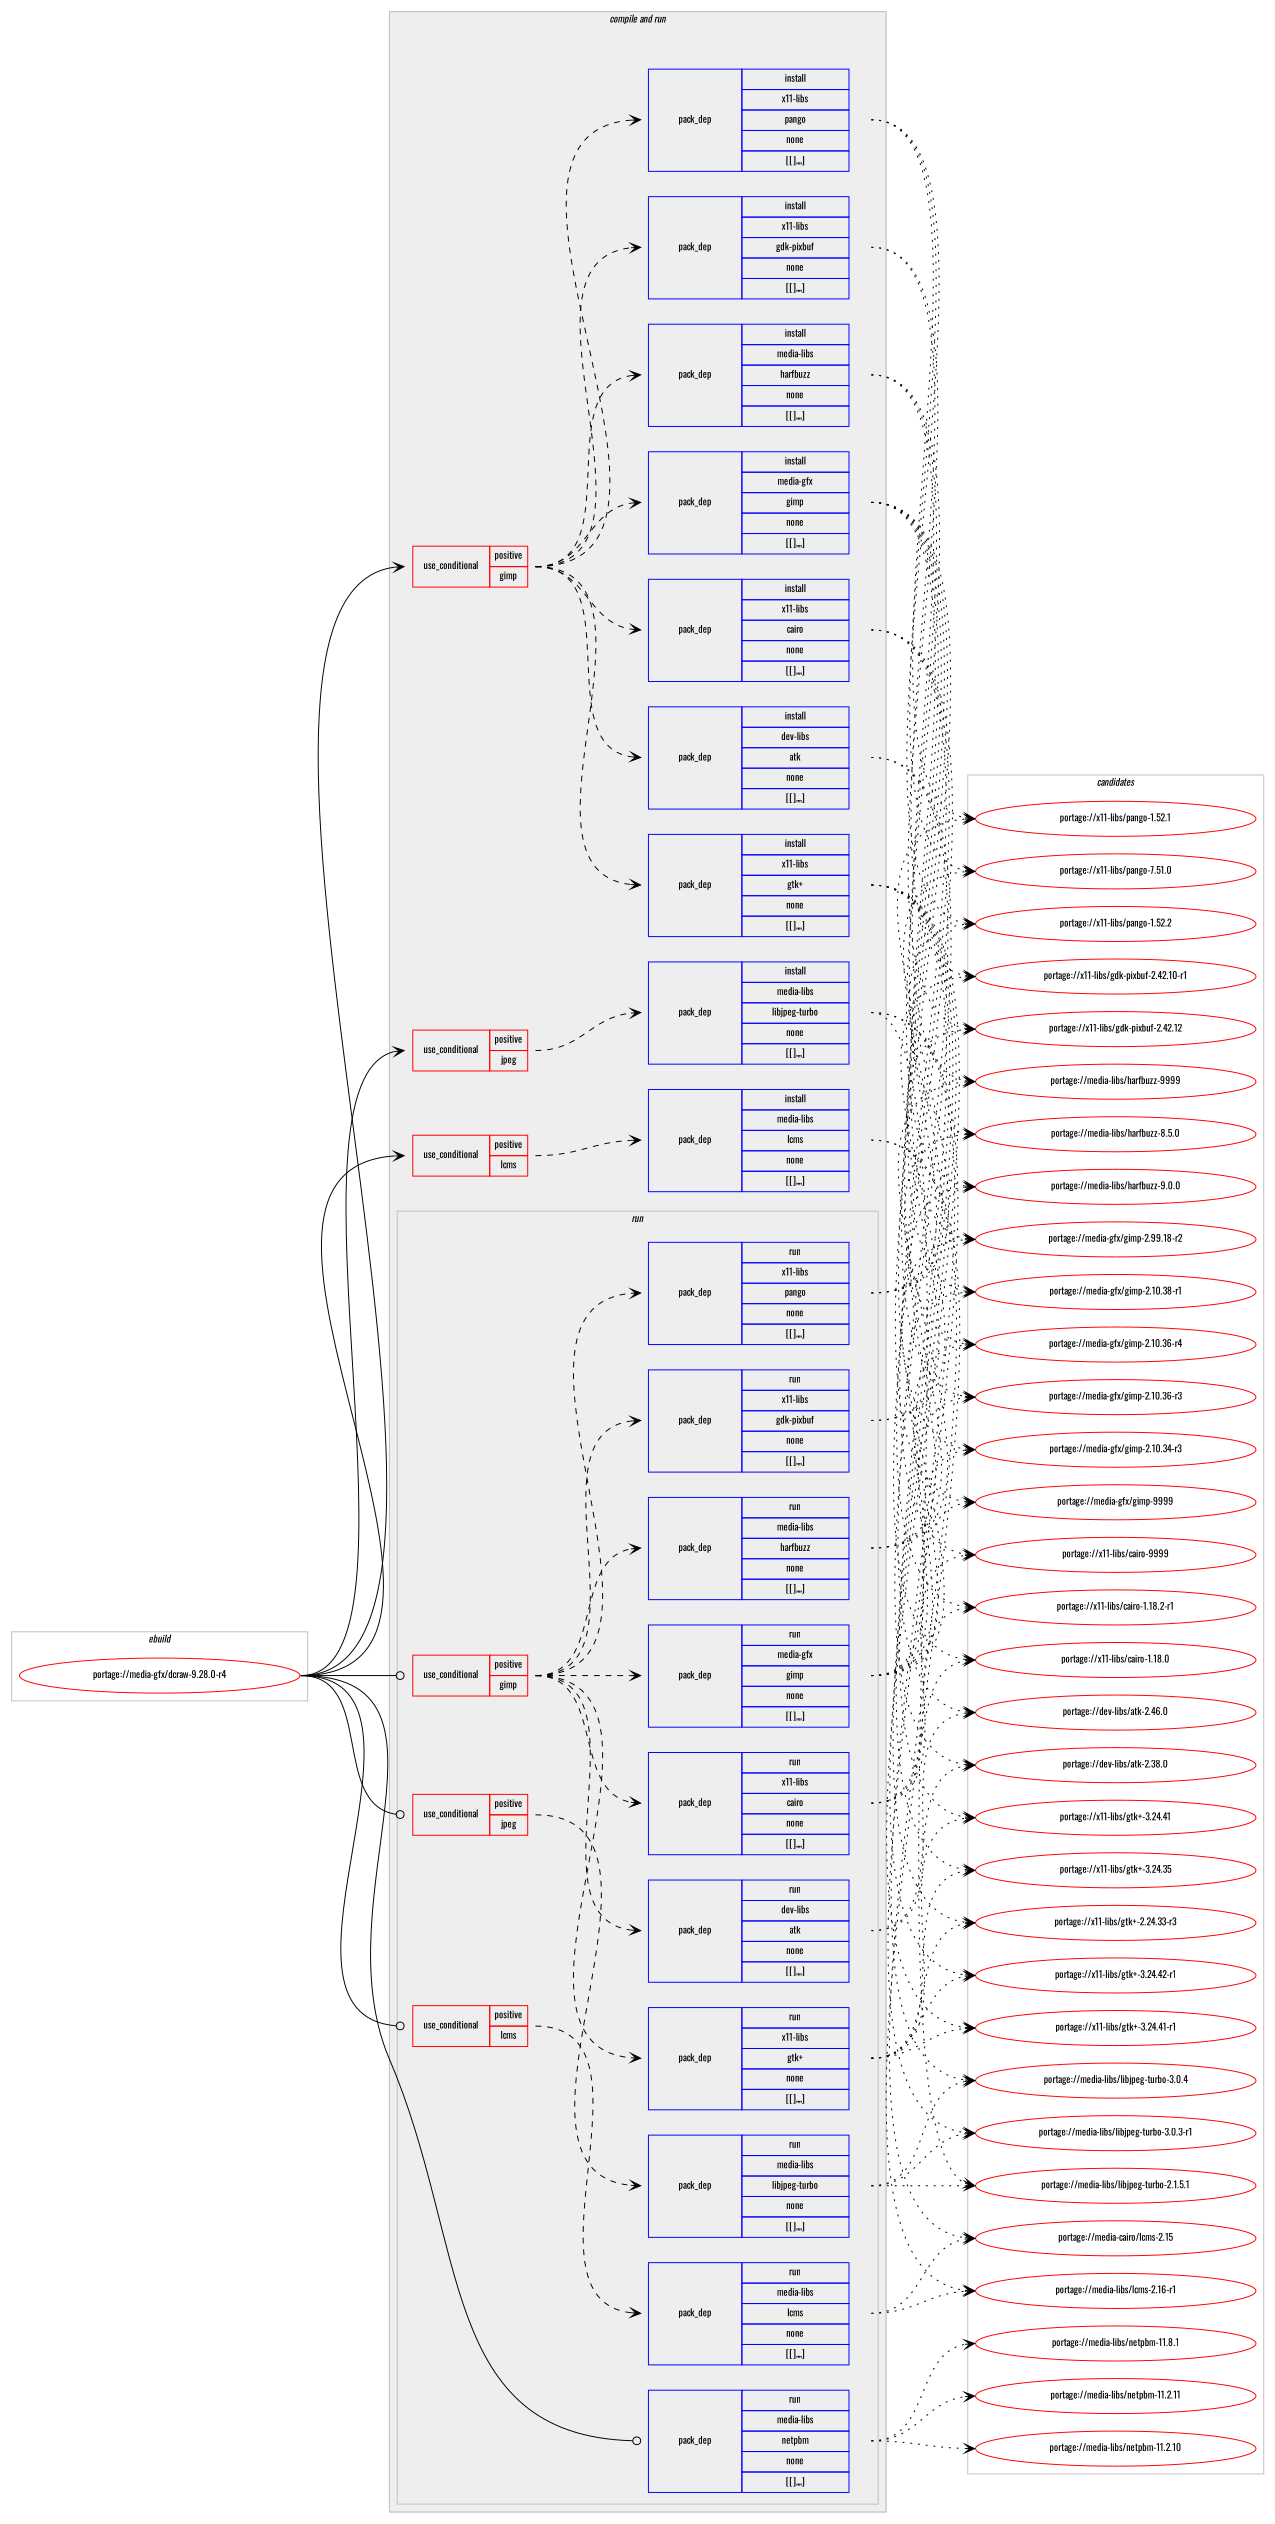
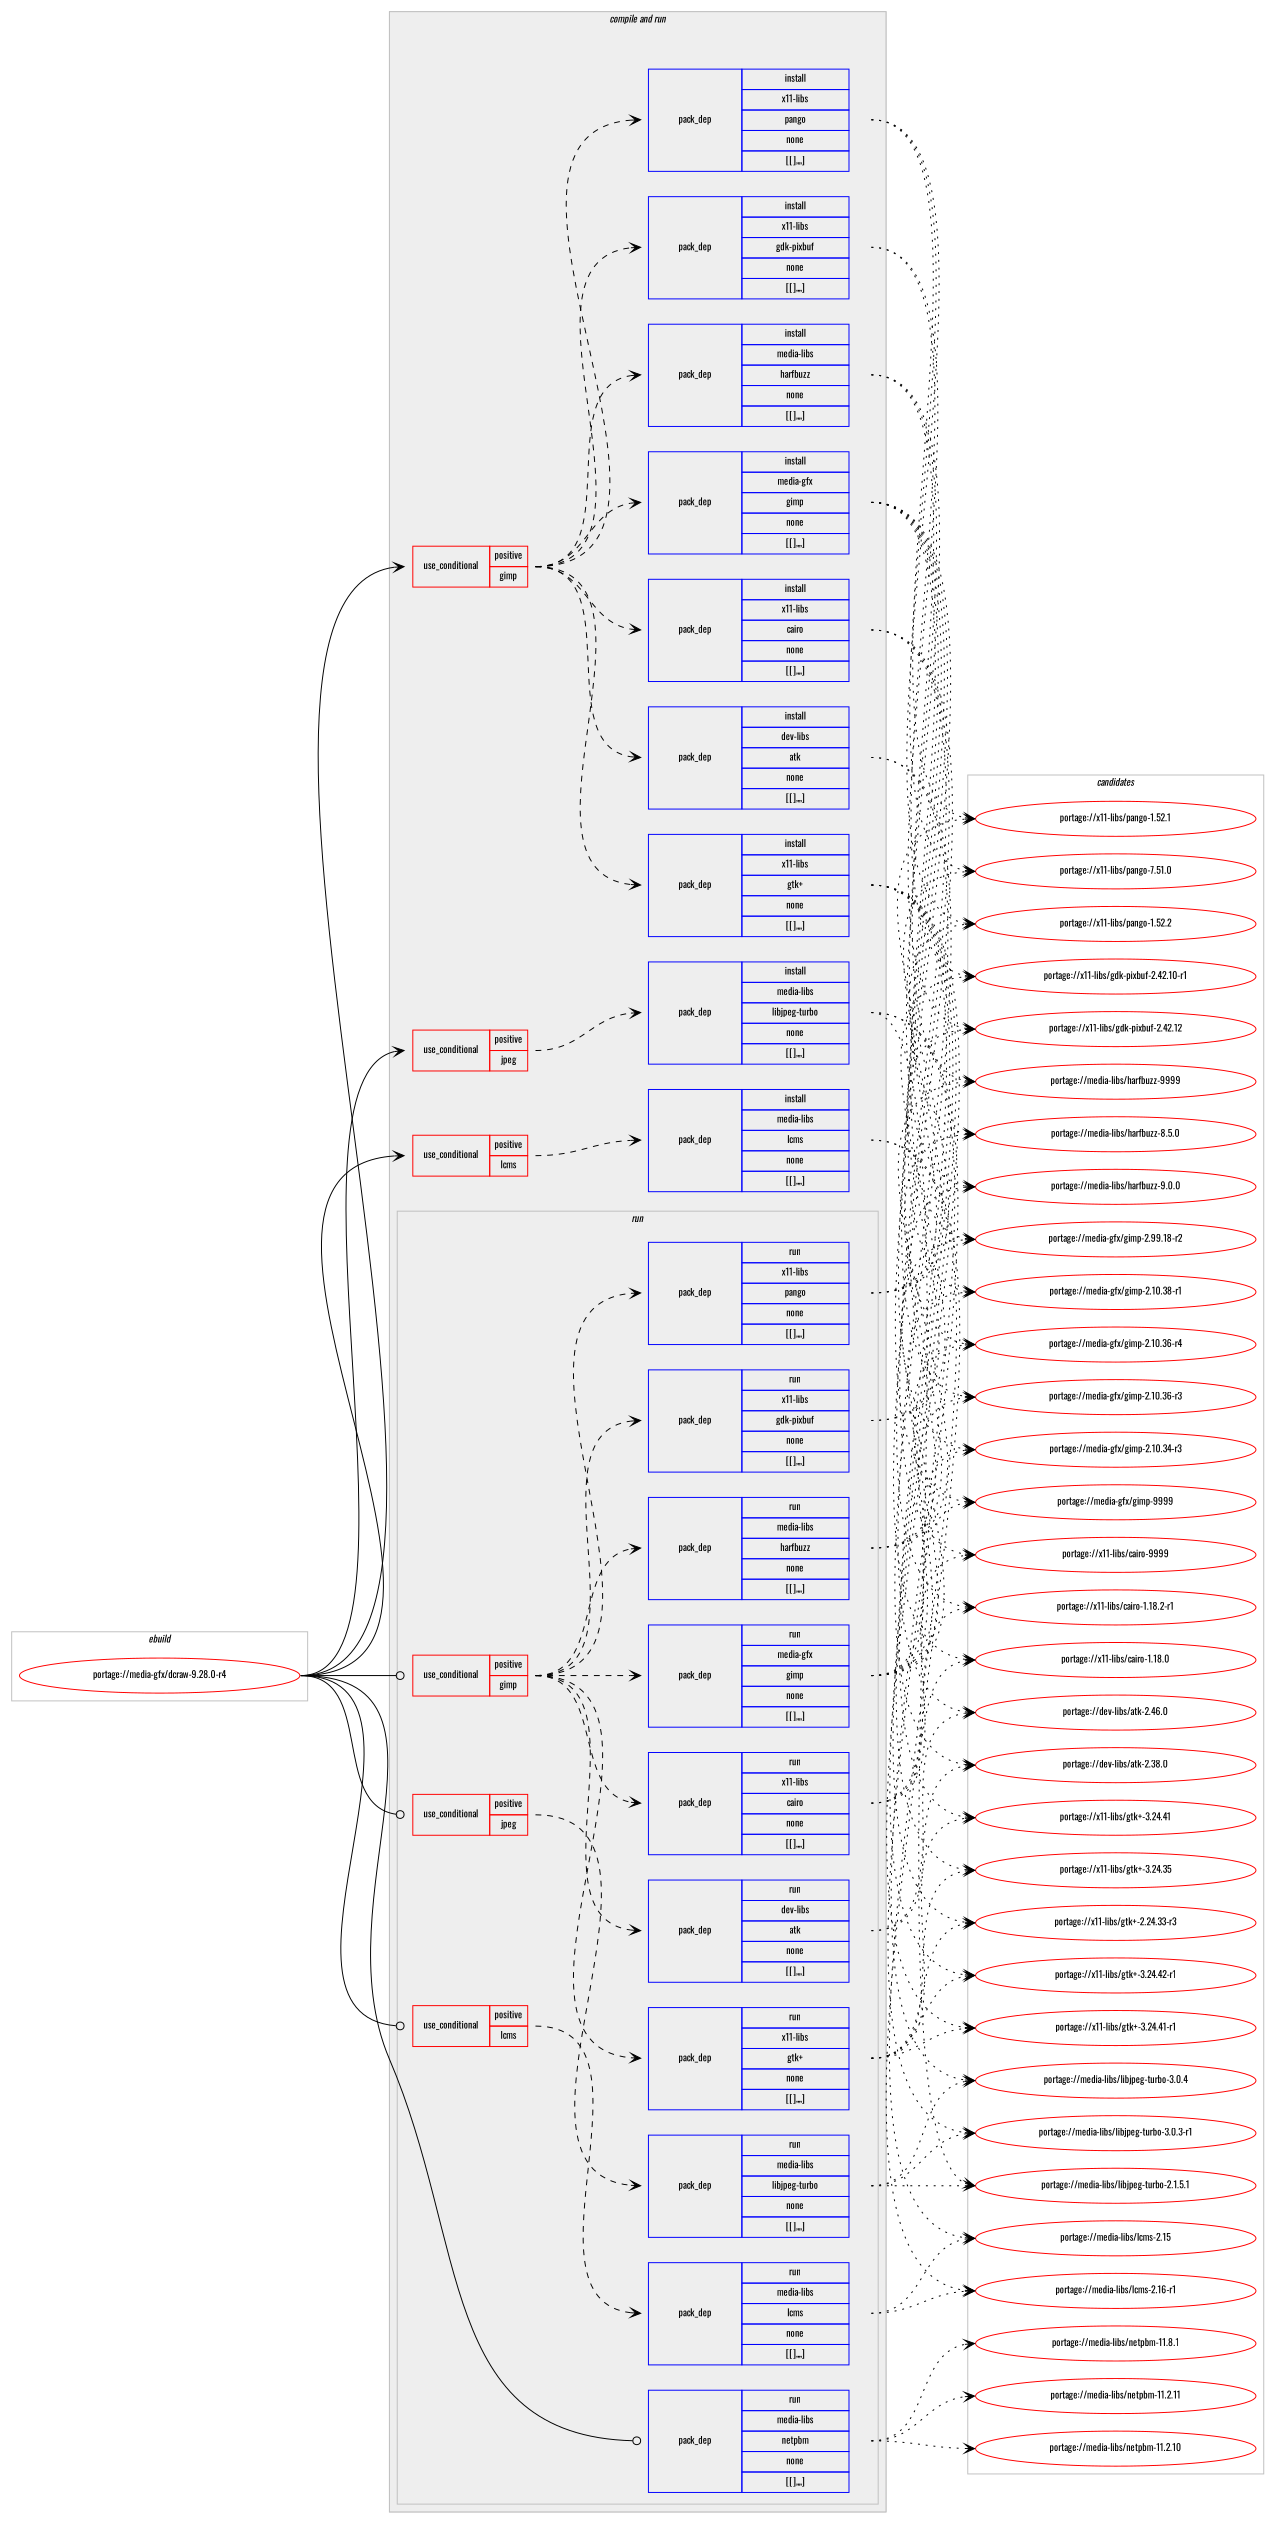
node "portage://media-cairo/lcms-2.15": label "portage://media-cairo/lcms-2.15" -> "portage://media-libs/lcms-2.15"
